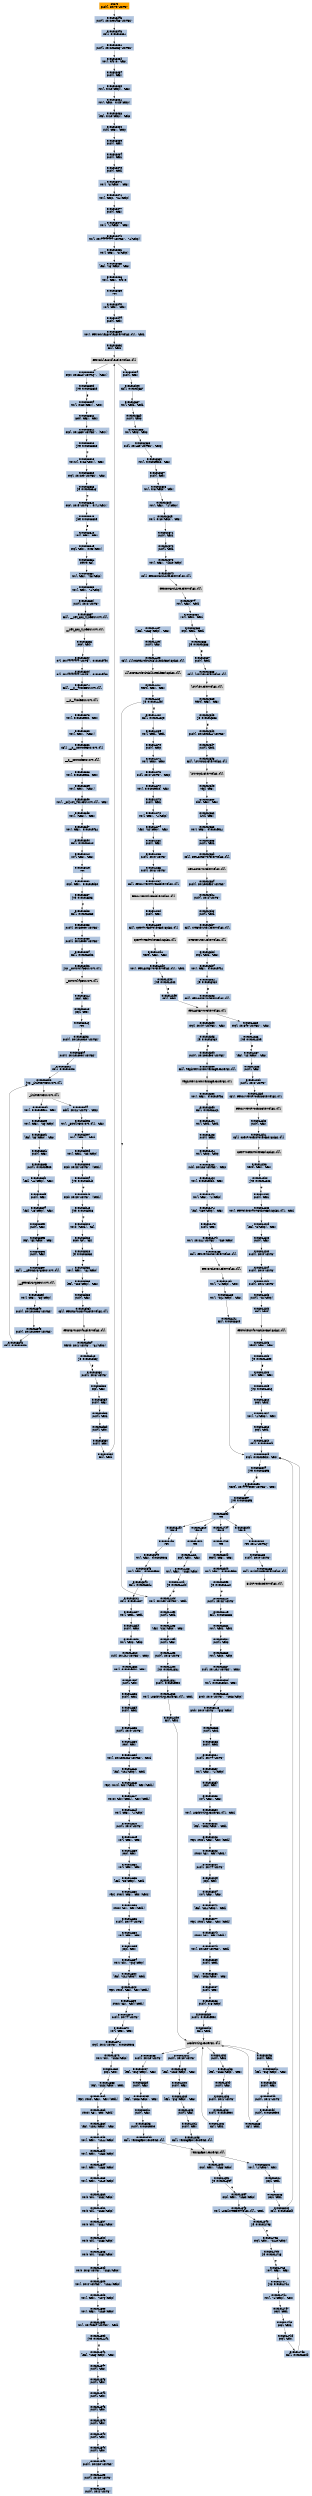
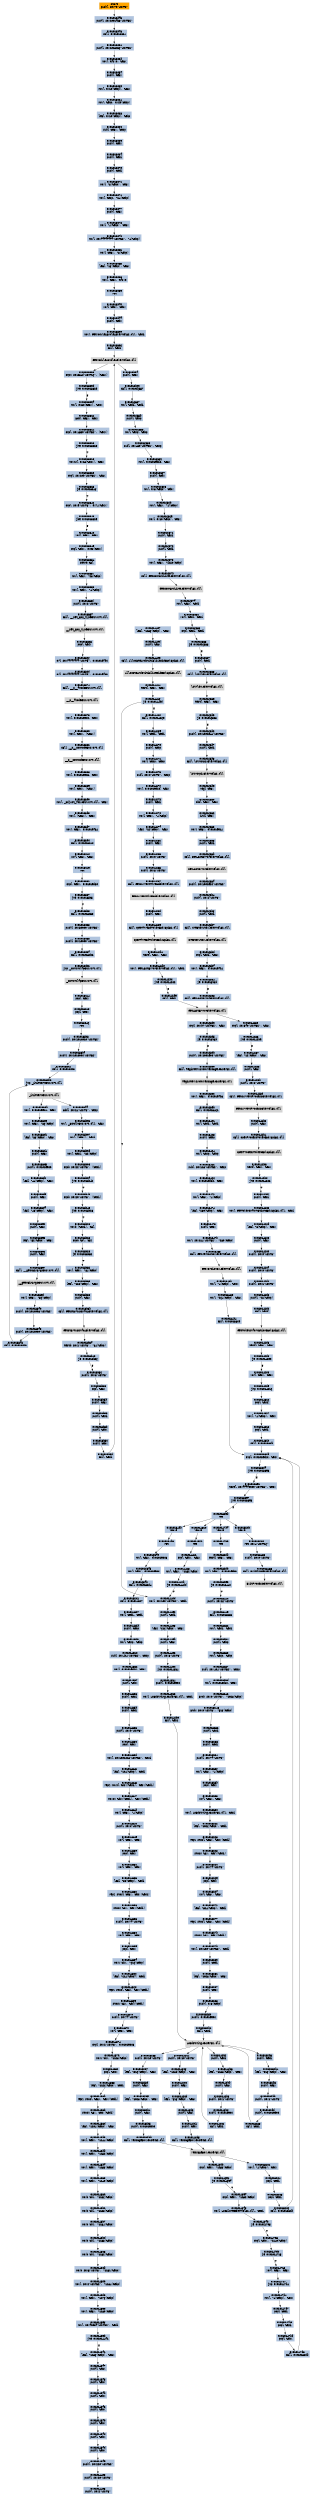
edge "0x0101ac6e pushl %ebx" -> "0x0101ac6f pushl %esi": removed
